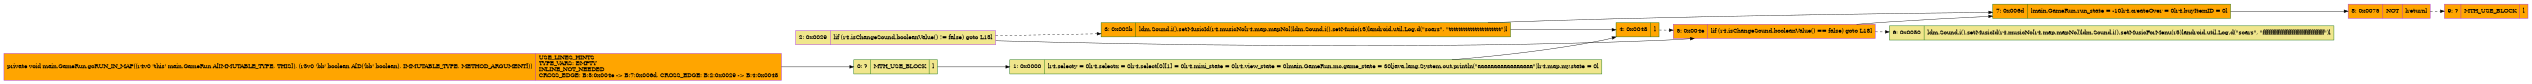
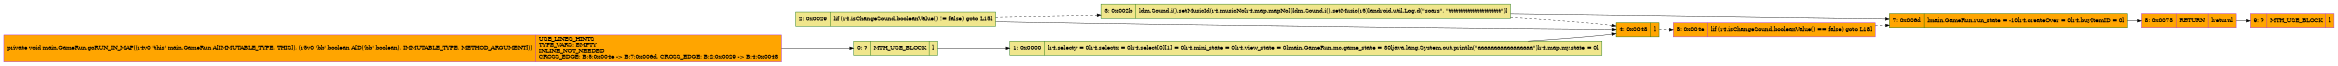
node "8: 0x0075": text "NOT" -> "RETURN"
edge "8: 0x0075" -> "9: ?": style dashed -> solid
edge "5: 0x004e" -> "7: 0x006d": style solid -> dashed
node "3: 0x002b": fillcolor orange -> khaki
edge "3: 0x002b" -> "4: 0x0048": style solid -> dashed
node "6: 0x0050": removed
node "2: 0x0029": color purple -> darkgreen
edge "2: 0x0029" -> "5: 0x004e": now "2: 0x0029" -> "4: 0x0048"
